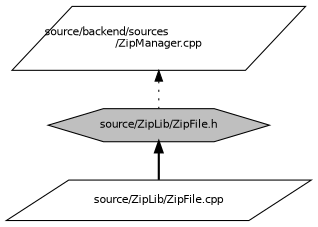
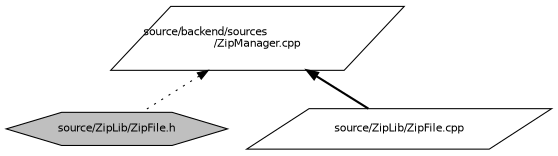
edge "source/ZipLib/ZipFile.cpp" -> "source/ZipLib/ZipFile.h": now "source/ZipLib/ZipFile.cpp" -> "source/backend/sources /ZipManager.cpp"
